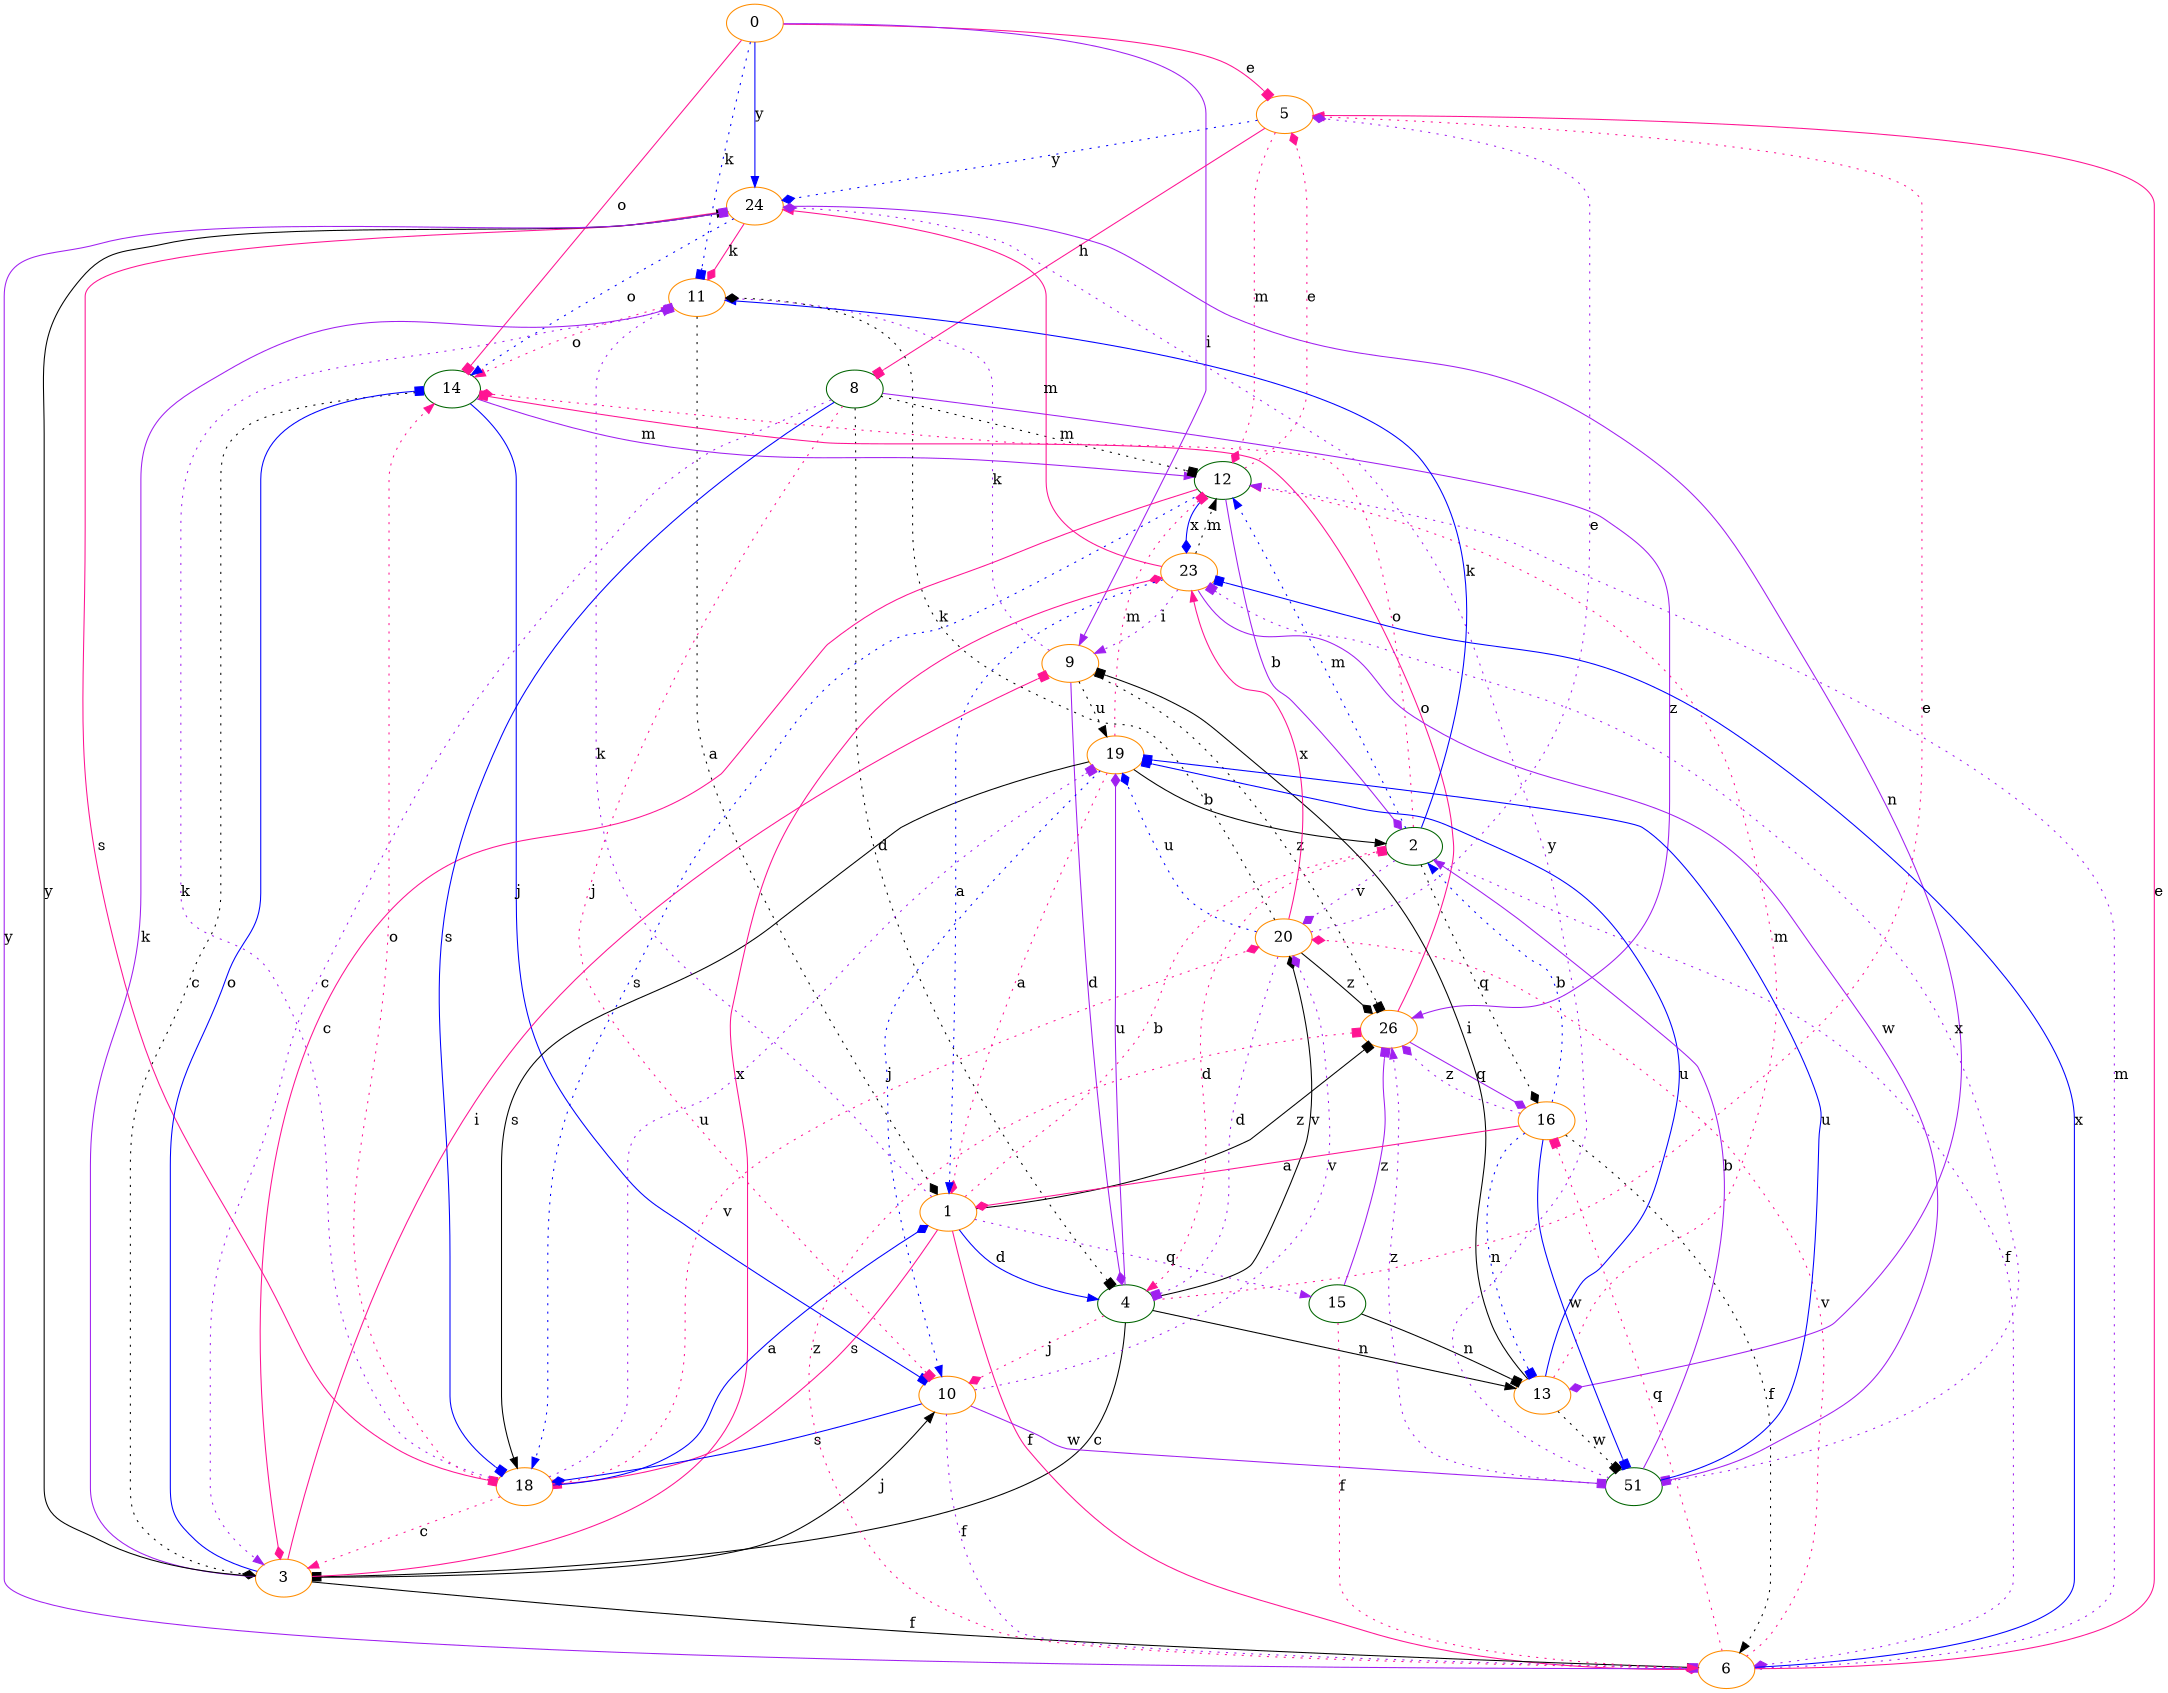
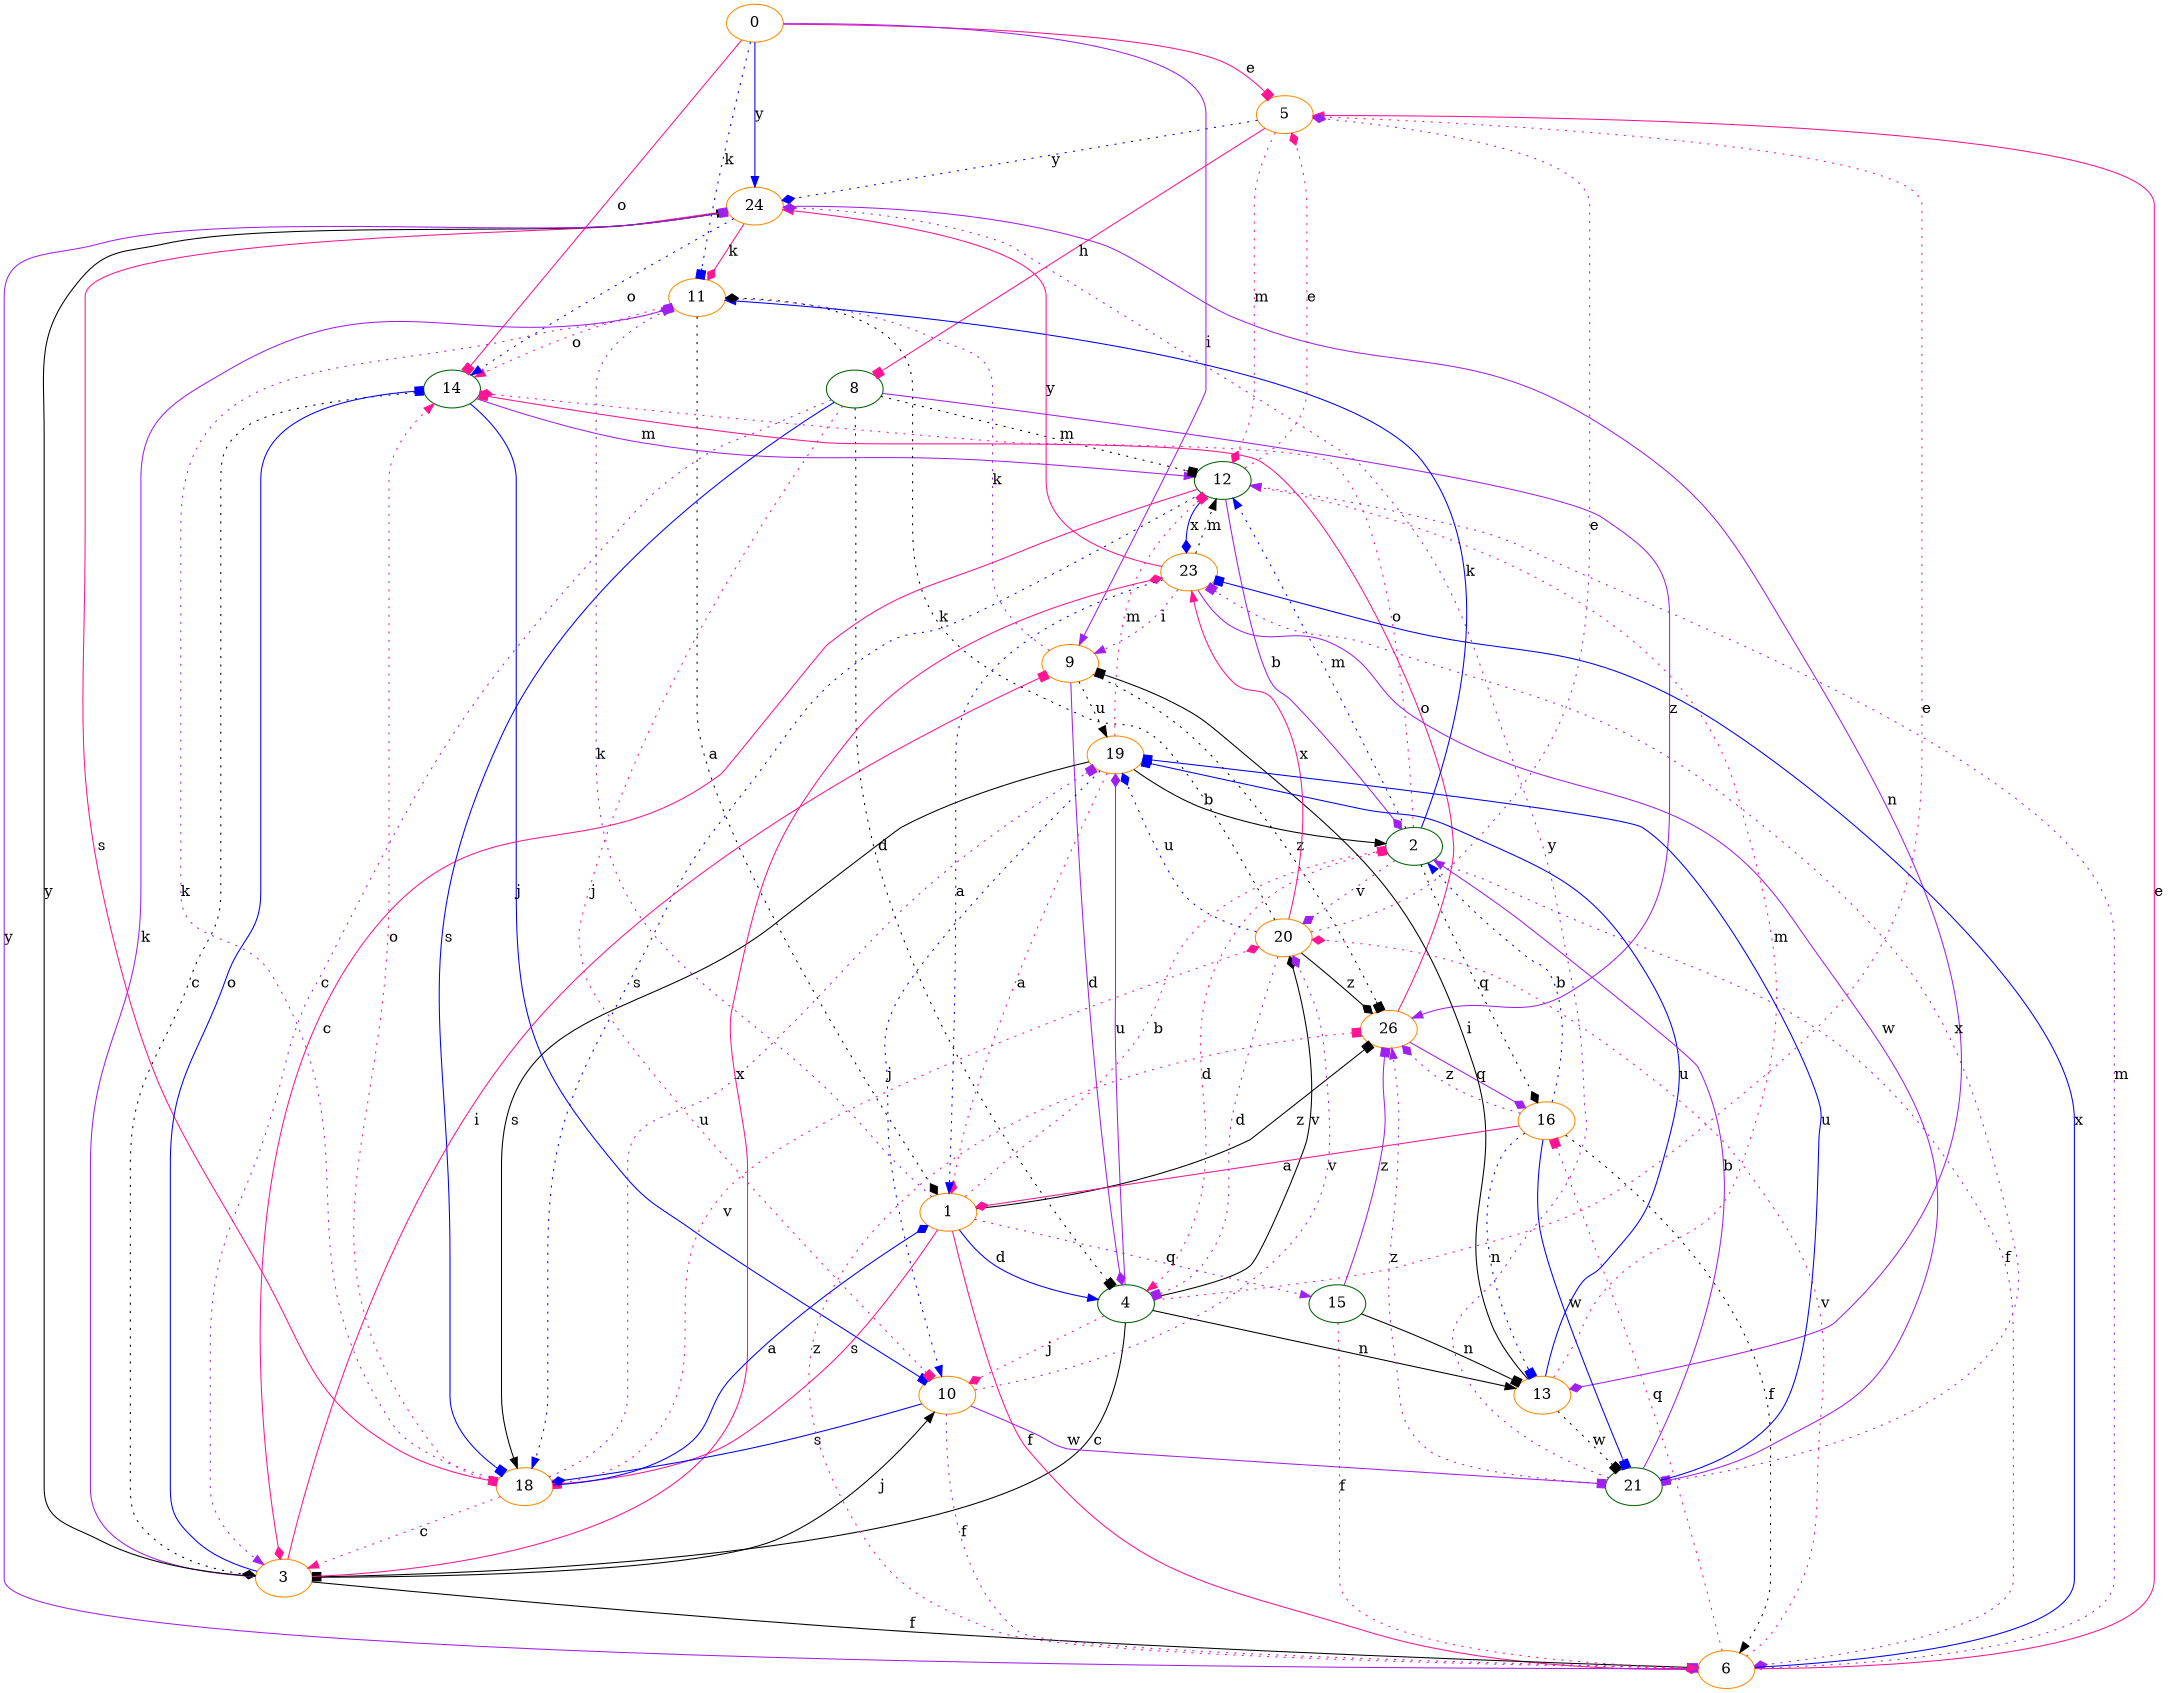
edge "23" -> "24": label "m" -> "y"
node "51": label "51" -> "21"
